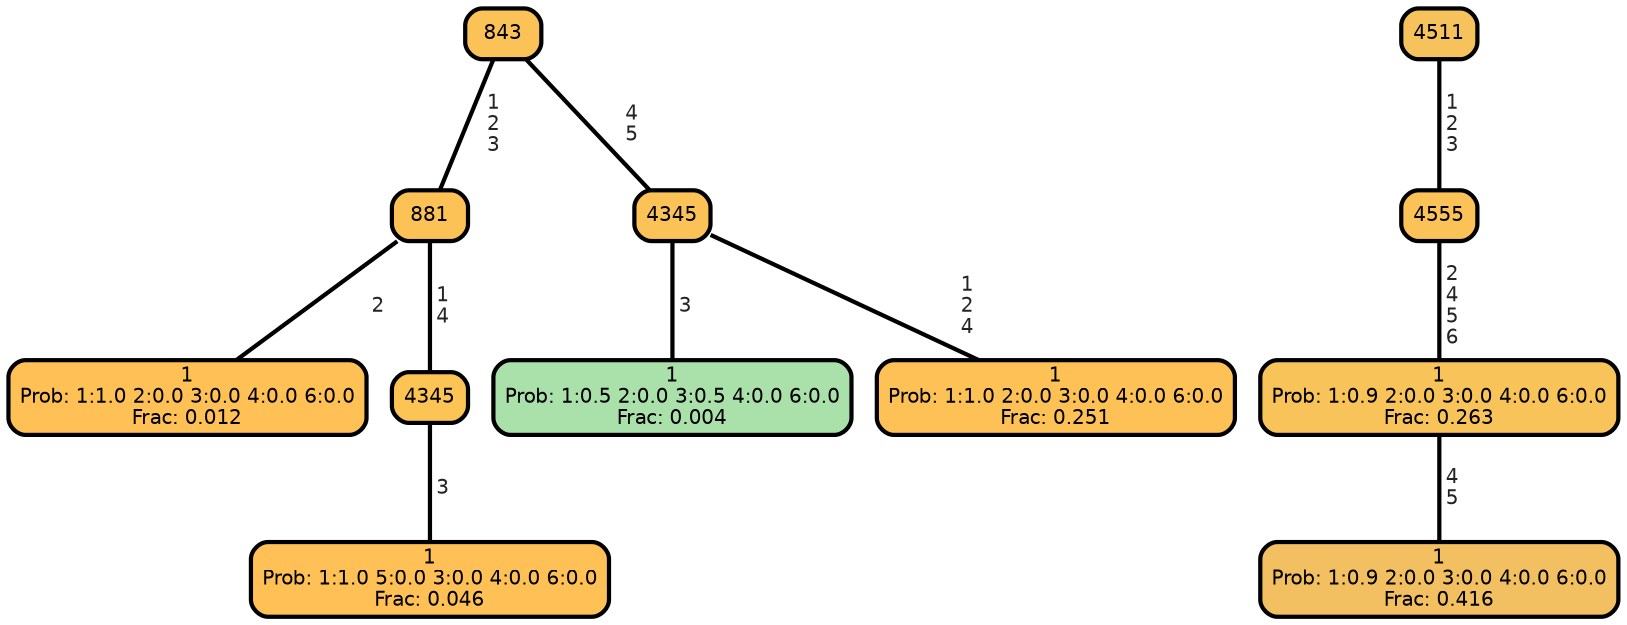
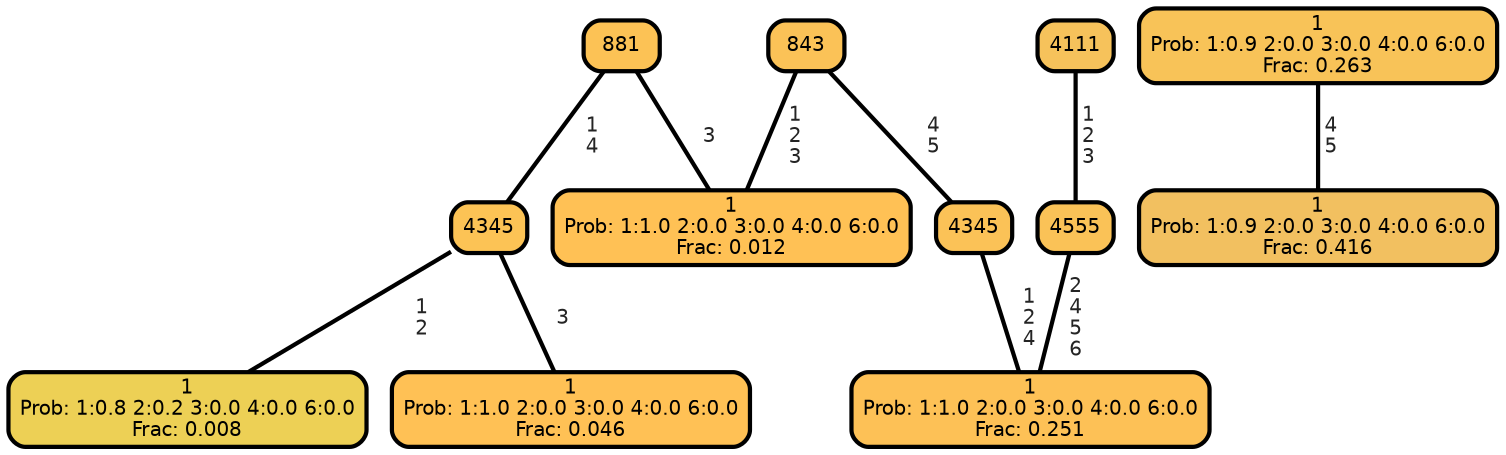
node "4511": label "4511" -> "4111"
edge "843" -- "881": now "843" -- "1 Prob: 1:1.0 2:0.0 3:0.0 4:0.0 6:0.0 Frac: 0.012"
edge "4555" -- "1 Prob: 1:0.9 2:0.0 3:0.0 4:0.0 6:0.0 Frac: 0.263": now "4555" -- "1 Prob: 1:1.0 2:0.0 3:0.0 4:0.0 6:0.0 Frac: 0.251"
edge "881" -- "1 Prob: 1:1.0 2:0.0 3:0.0 4:0.0 6:0.0 Frac: 0.012": label " 2" -> " 3"
node "1 Prob: 1:0.5 2:0.0 3:0.5 4:0.0 6:0.0 Frac: 0.004": removed
node "1 Prob: 1:0.8 2:0.2 3:0.0 4:0.0 6:0.0 Frac: 0.008": added
node "1 Prob: 1:1.0 5:0.0 3:0.0 4:0.0 6:0.0 Frac: 0.046": label "1 Prob: 1:1.0 5:0.0 3:0.0 4:0.0 6:0.0 Frac: 0.046" -> "1 Prob: 1:1.0 2:0.0 3:0.0 4:0.0 6:0.0 Frac: 0.046"
